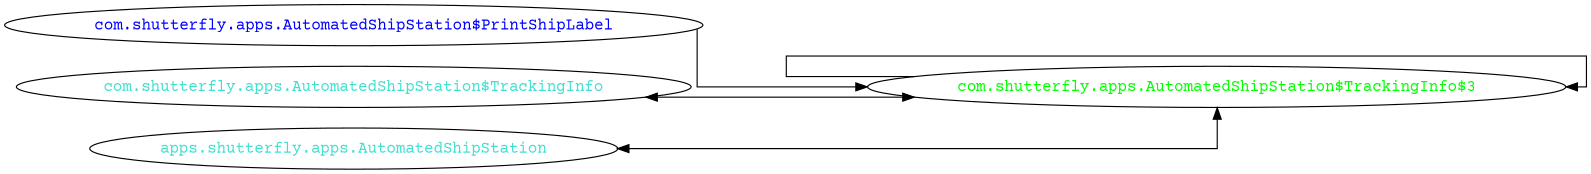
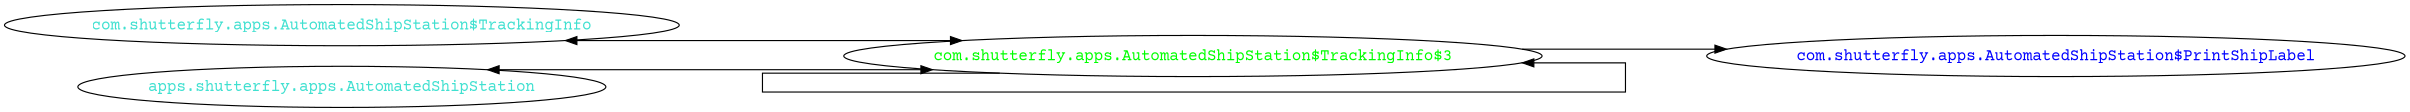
edge "com.shutterfly.apps.AutomatedShipStation$PrintShipLabel" -> "com.shutterfly.apps.AutomatedShipStation$TrackingInfo$3": reversed
